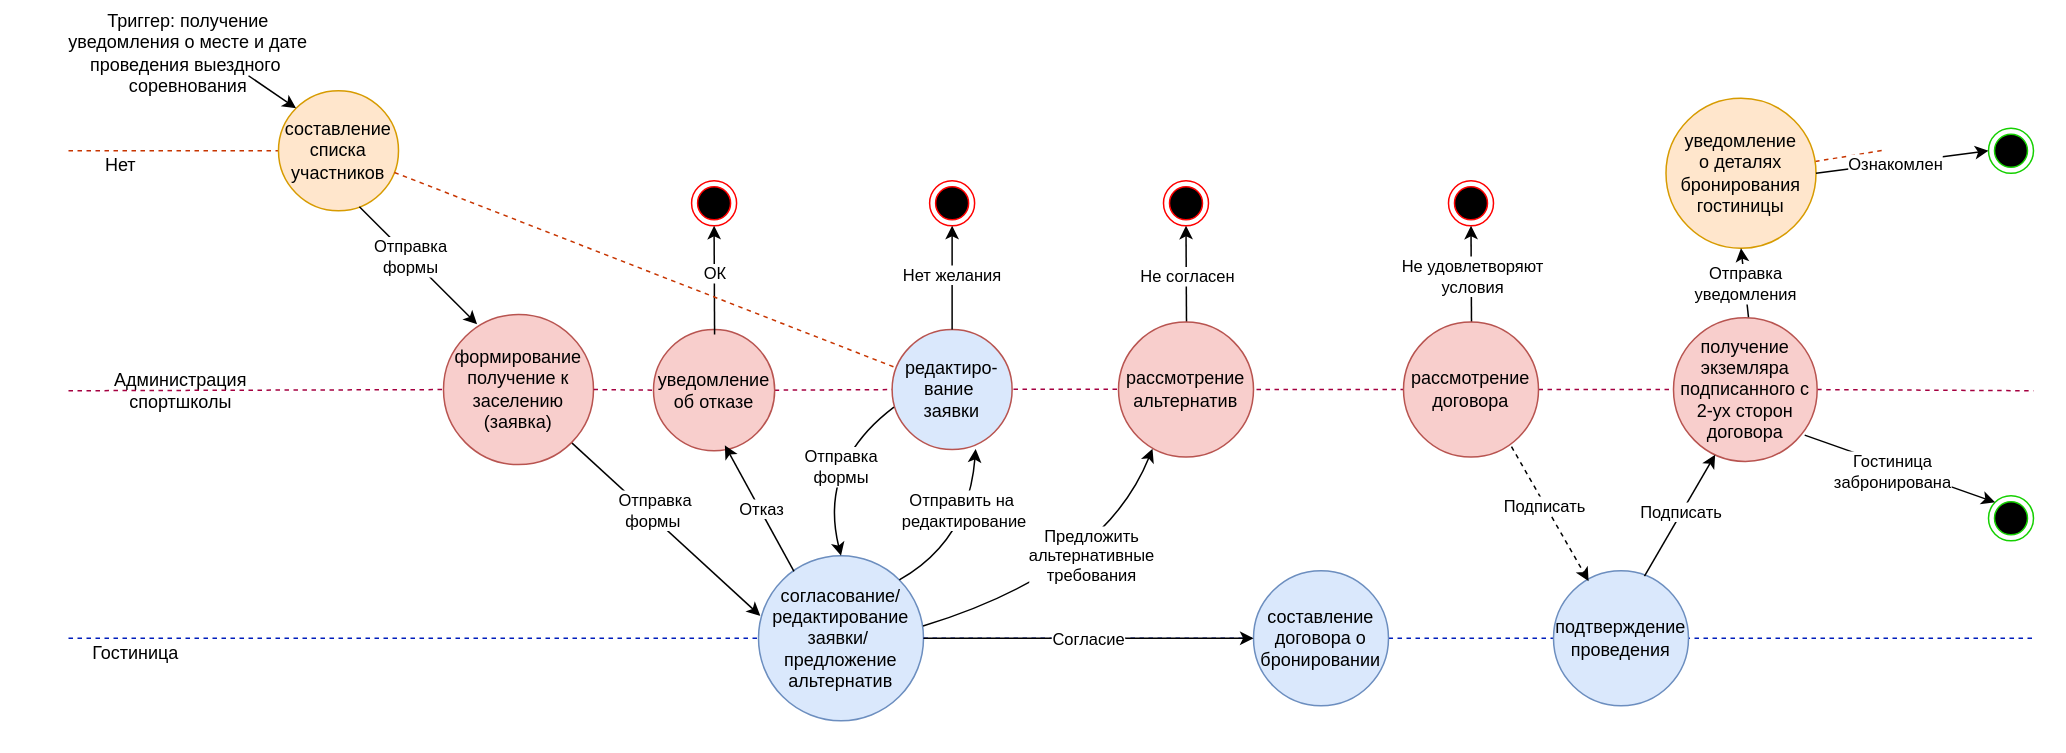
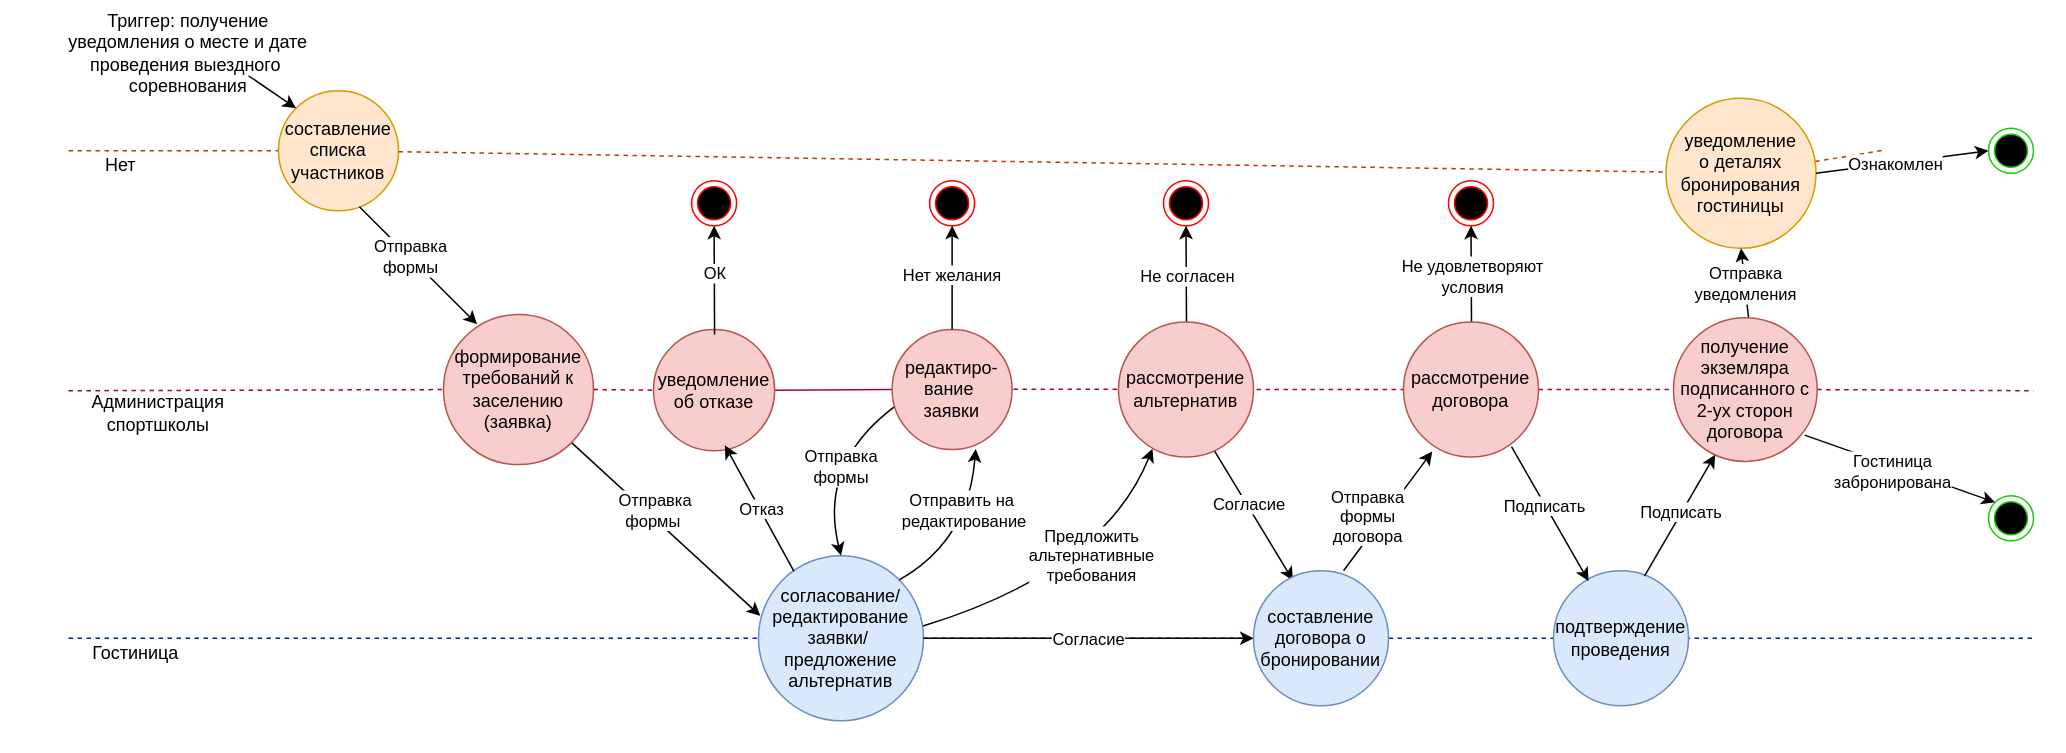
edge "составление списка участников" -- "редактиро- вание заявки": now "составление списка участников" -- "уведомление о деталях бронирования гостиницы"
node "формирование получение к заселению (заявка)": label "формирование получение к заселению (заявка)" -> "формирование требований к заселению (заявка)"
edge "редактиро- вание заявки" -- "уведомление об отказе": style dashed -> solid
node "редактиро- вание заявки": fillcolor #dae8fc -> #f8cecc
node "Администрация спортшколы": moved (181, 391) -> (158, 413)
edge "составление договора о бронировании" -> "рассмотрение договора": added, label "Отправка формы договора"
edge "рассмотрение альтернатив" -> "составление договора о бронировании": added, label "Согласие"
edge "рассмотрение договора" -> "подтверждение проведения": style dashed -> solid
